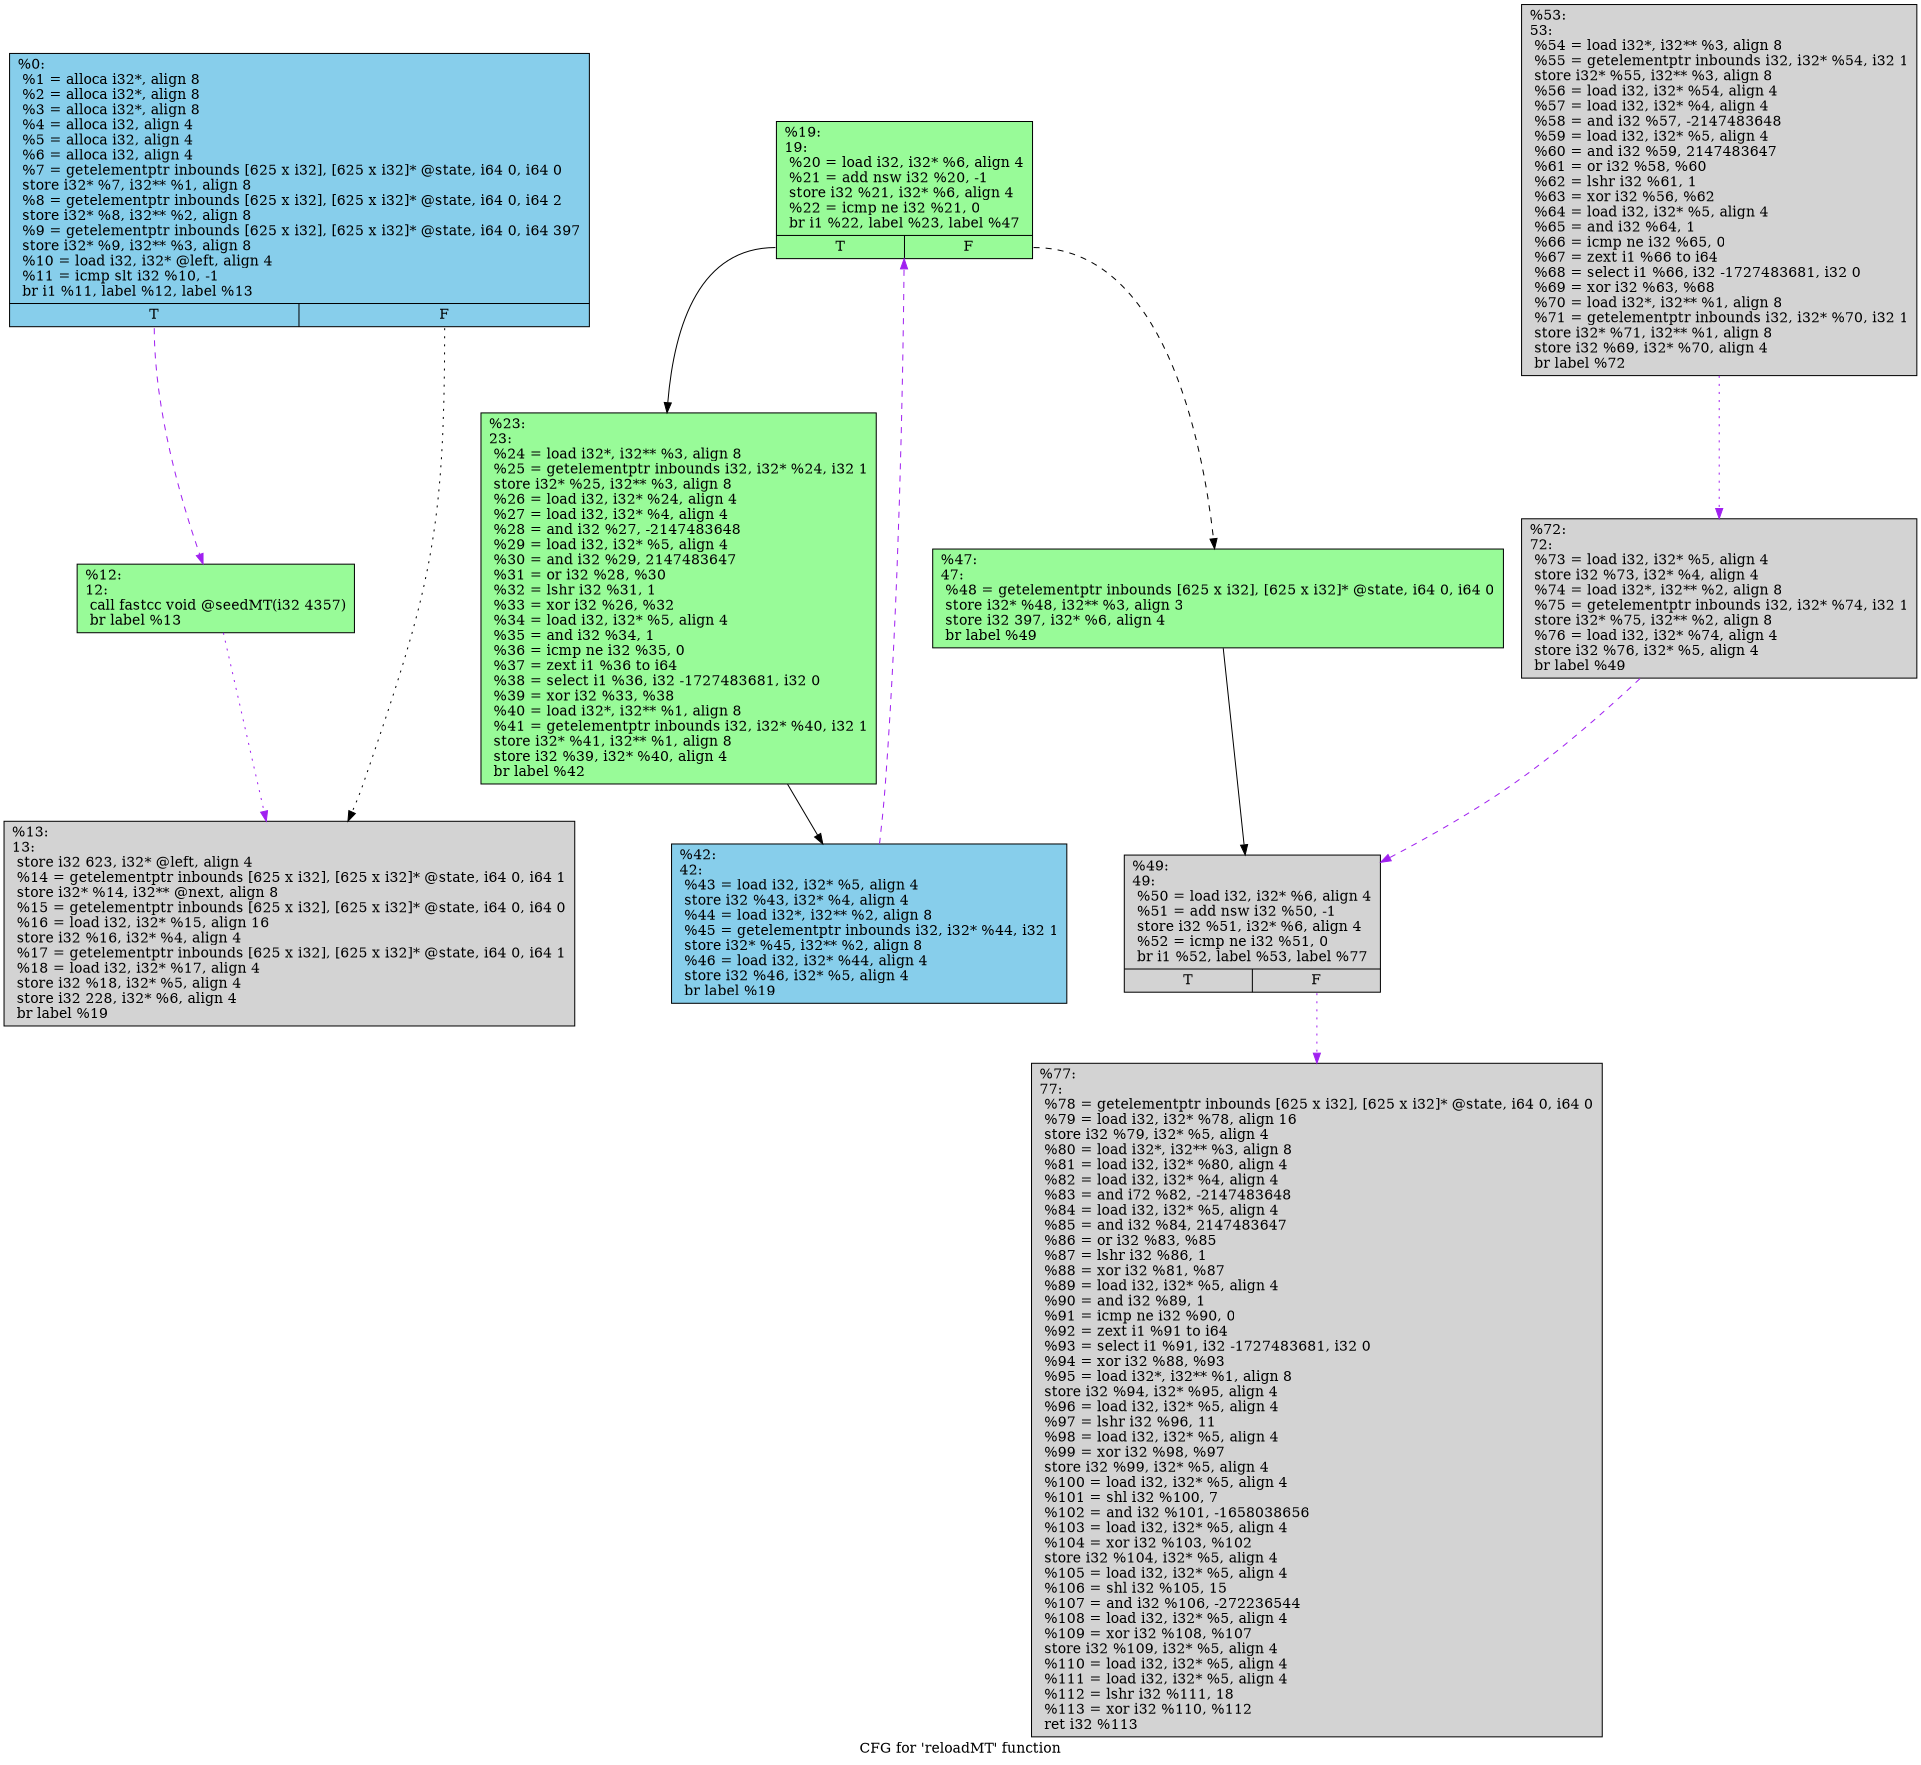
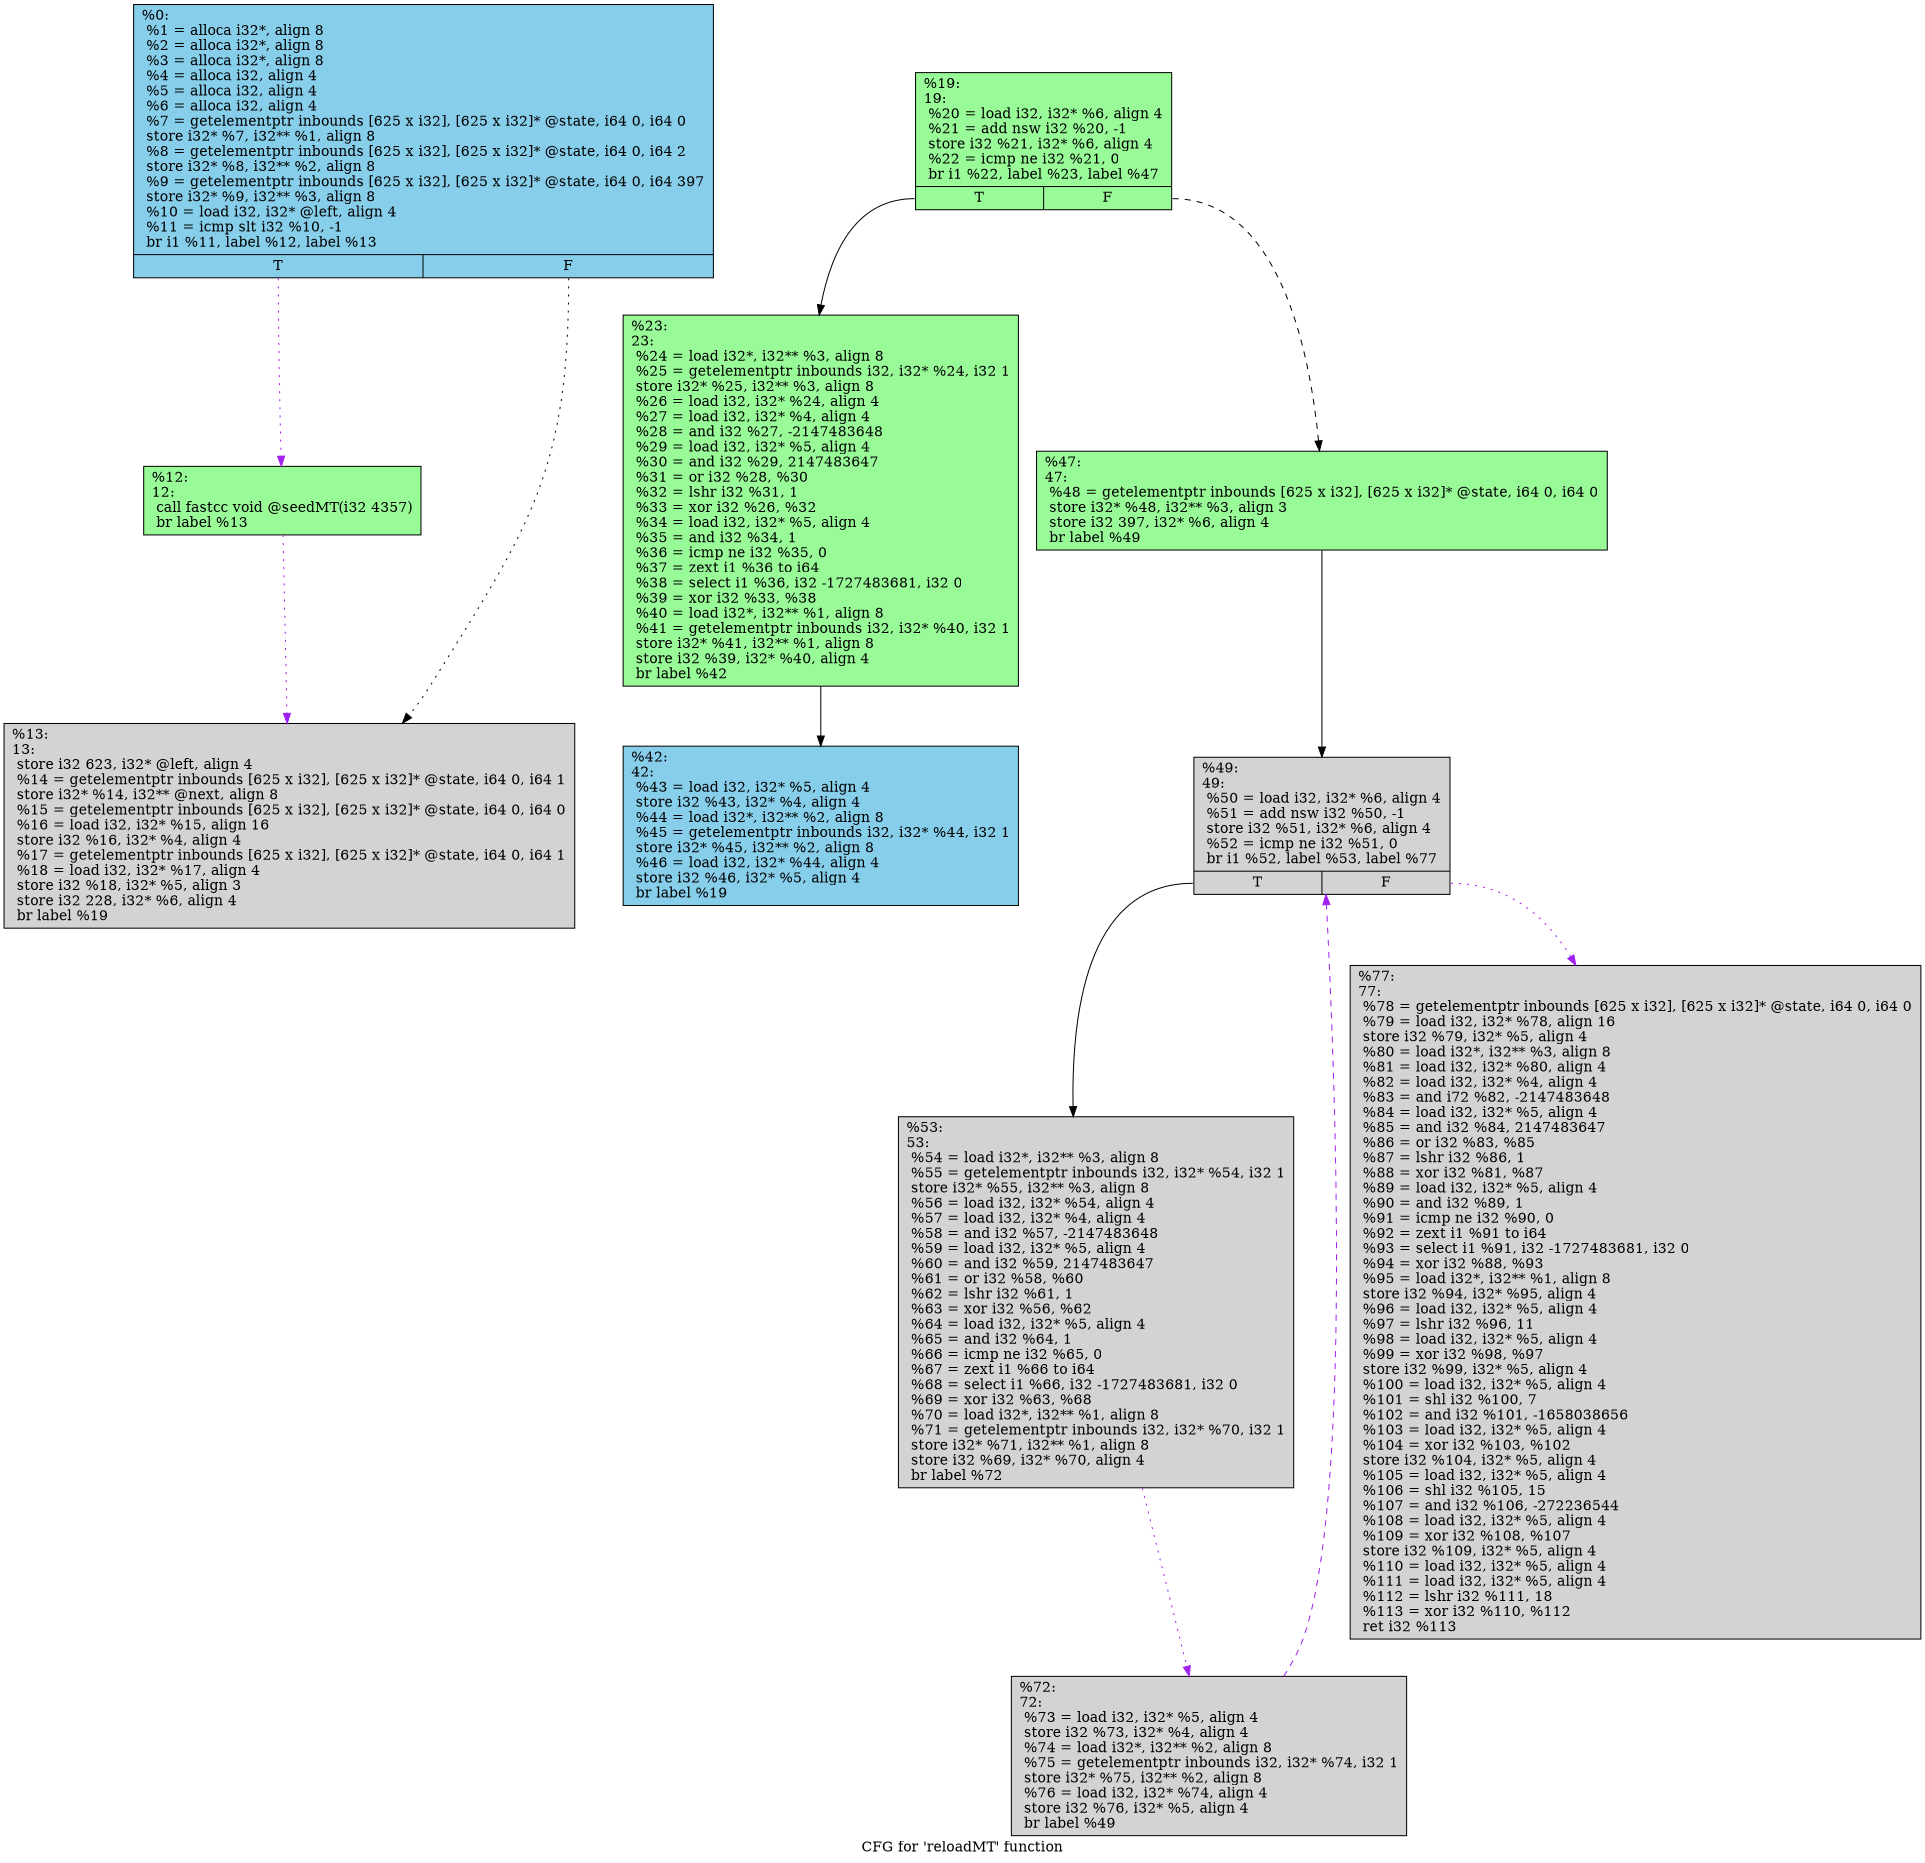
edge "%0:" -> "%12:": style dashed -> dotted
edge "%42:" -> "%19:": removed
edge "%49:" -> "%53:": added
node "%13:": text "store i32 %18, i32* %5, align 4" -> "store i32 %18, i32* %5, align 3"
